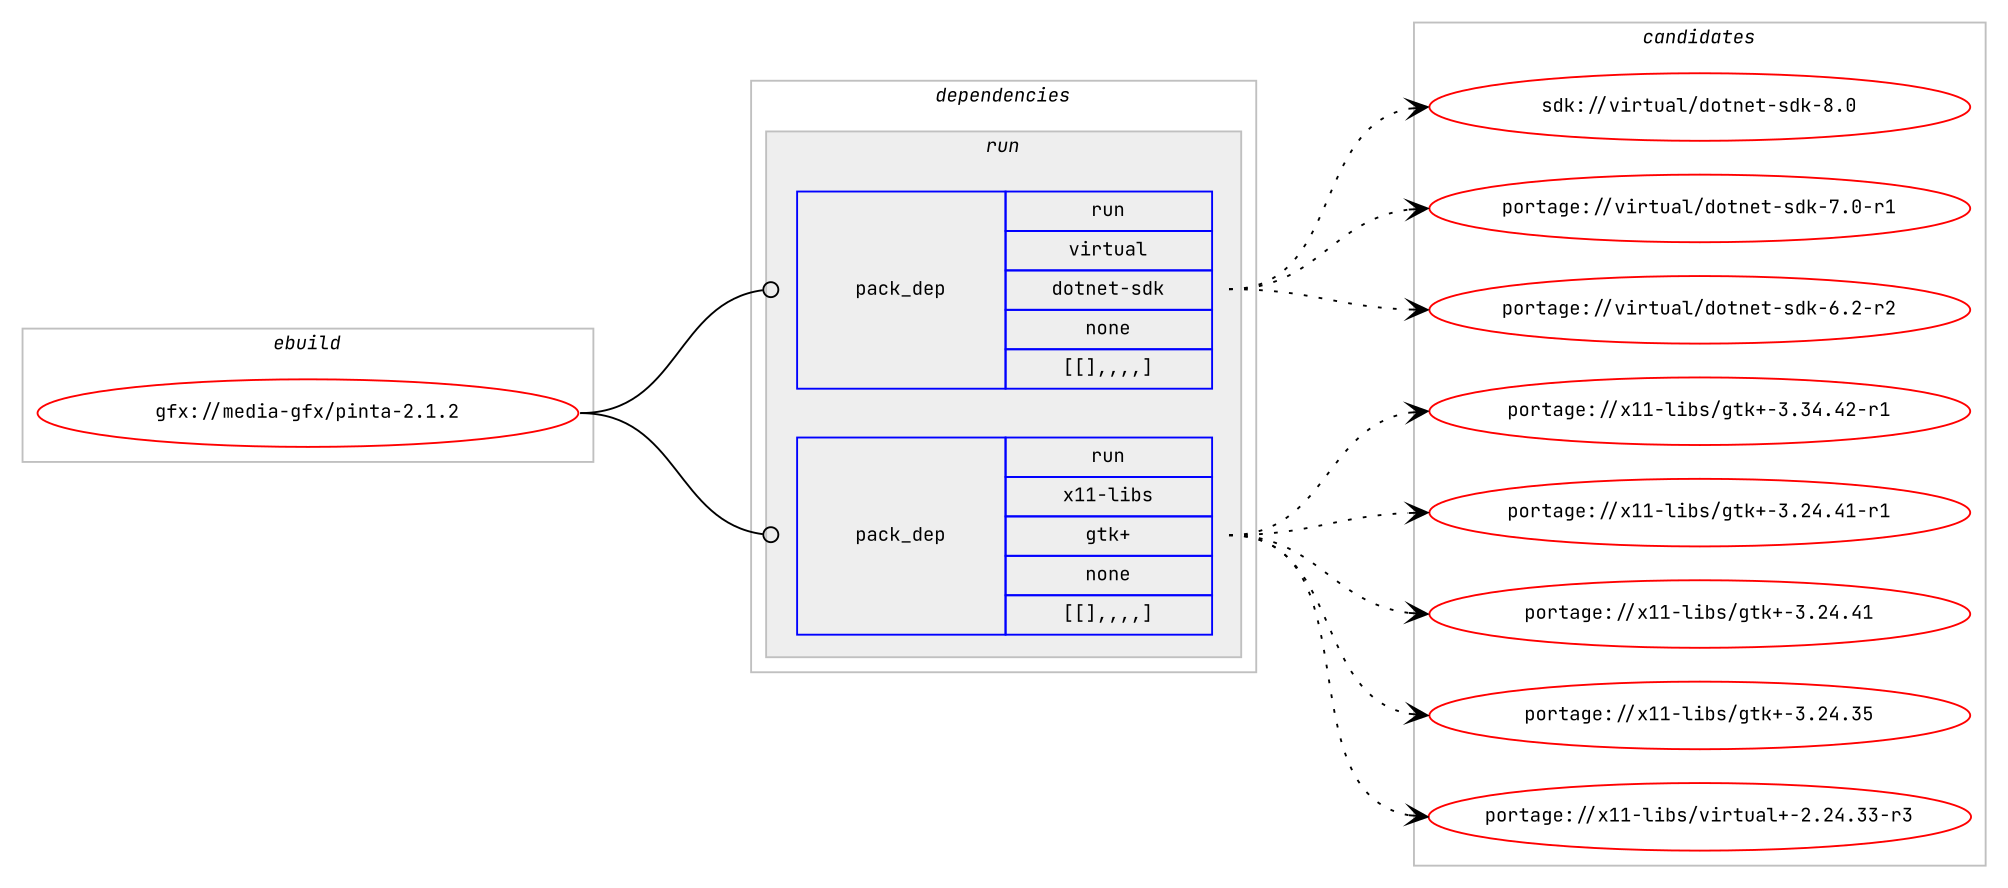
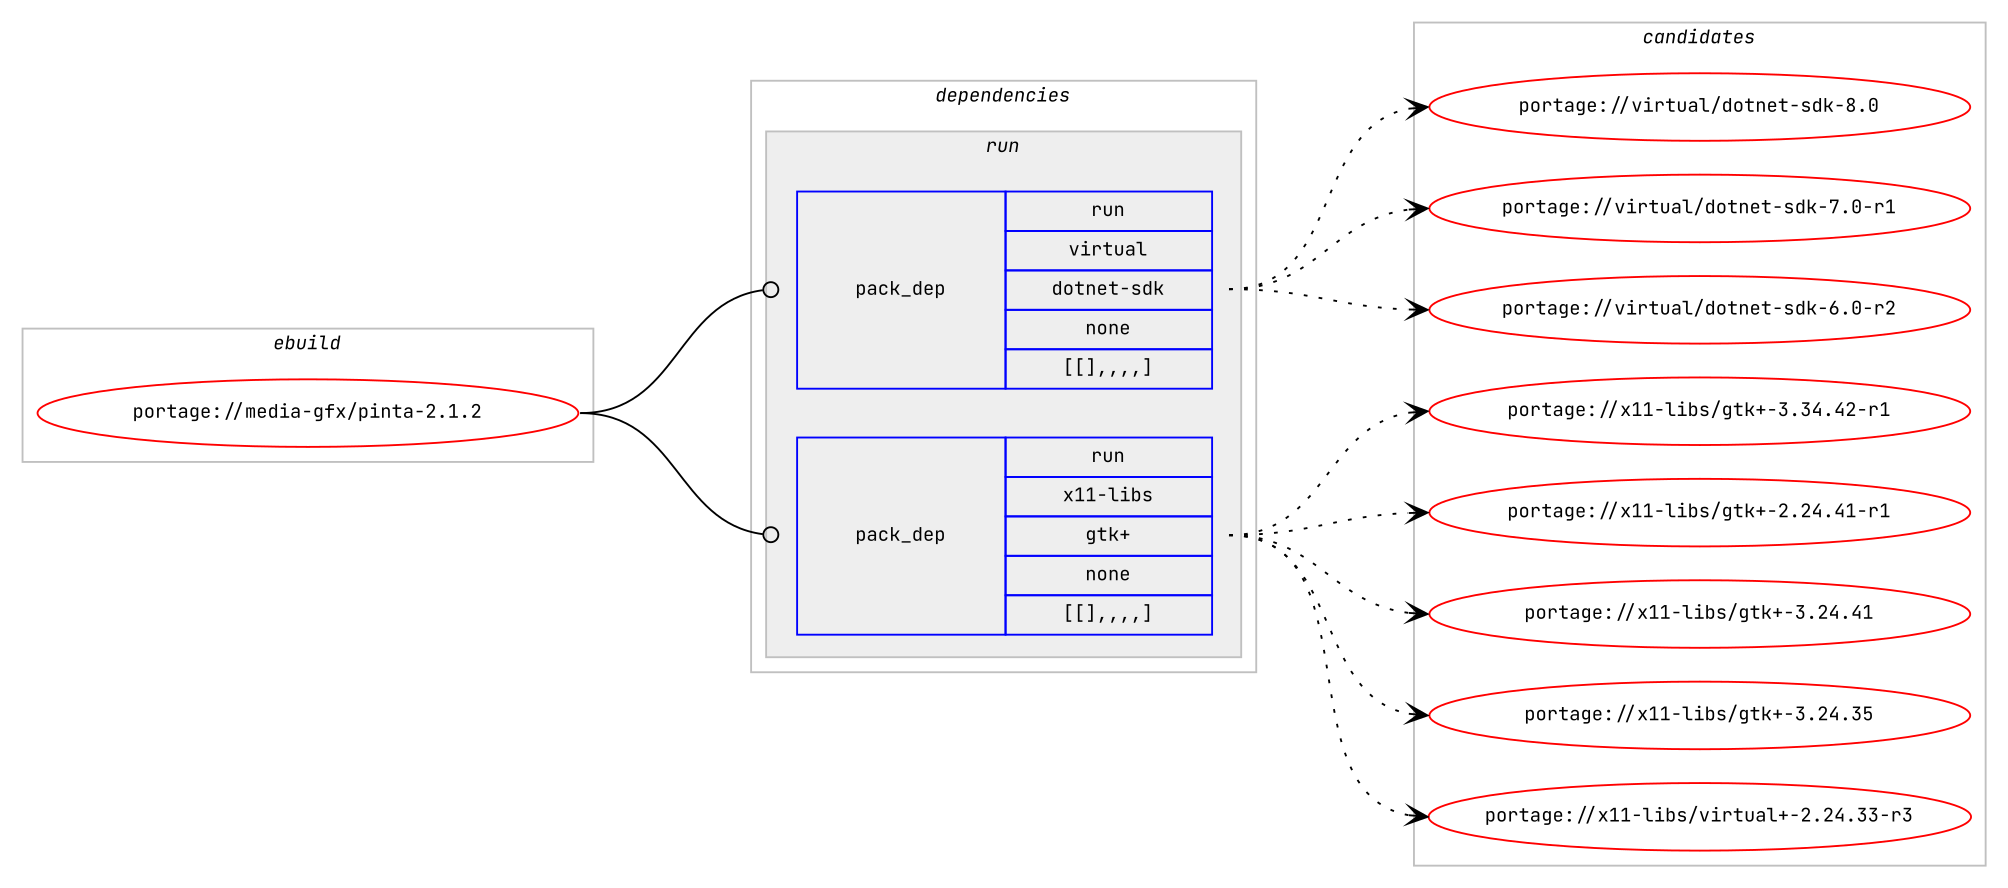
node "sdk://virtual/dotnet-sdk-8.0": label "sdk://virtual/dotnet-sdk-8.0" -> "portage://virtual/dotnet-sdk-8.0"
node "portage://virtual/dotnet-sdk-6.2-r2": label "portage://virtual/dotnet-sdk-6.2-r2" -> "portage://virtual/dotnet-sdk-6.0-r2"
node "gfx://media-gfx/pinta-2.1.2": label "gfx://media-gfx/pinta-2.1.2" -> "portage://media-gfx/pinta-2.1.2"
node "portage://x11-libs/gtk+-3.24.41-r1": label "portage://x11-libs/gtk+-3.24.41-r1" -> "portage://x11-libs/gtk+-2.24.41-r1"
